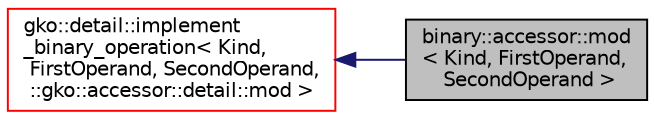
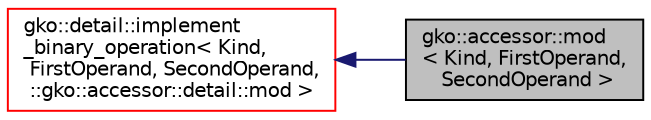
node "binary::accessor::mod < Kind, FirstOperand, SecondOperand >": label "binary::accessor::mod < Kind, FirstOperand, SecondOperand >" -> "gko::accessor::mod < Kind, FirstOperand, SecondOperand >"
